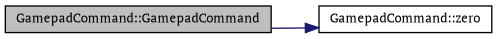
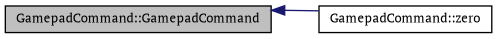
edge "GamepadCommand::GamepadCommand" -> "GamepadCommand::zero": reversed
